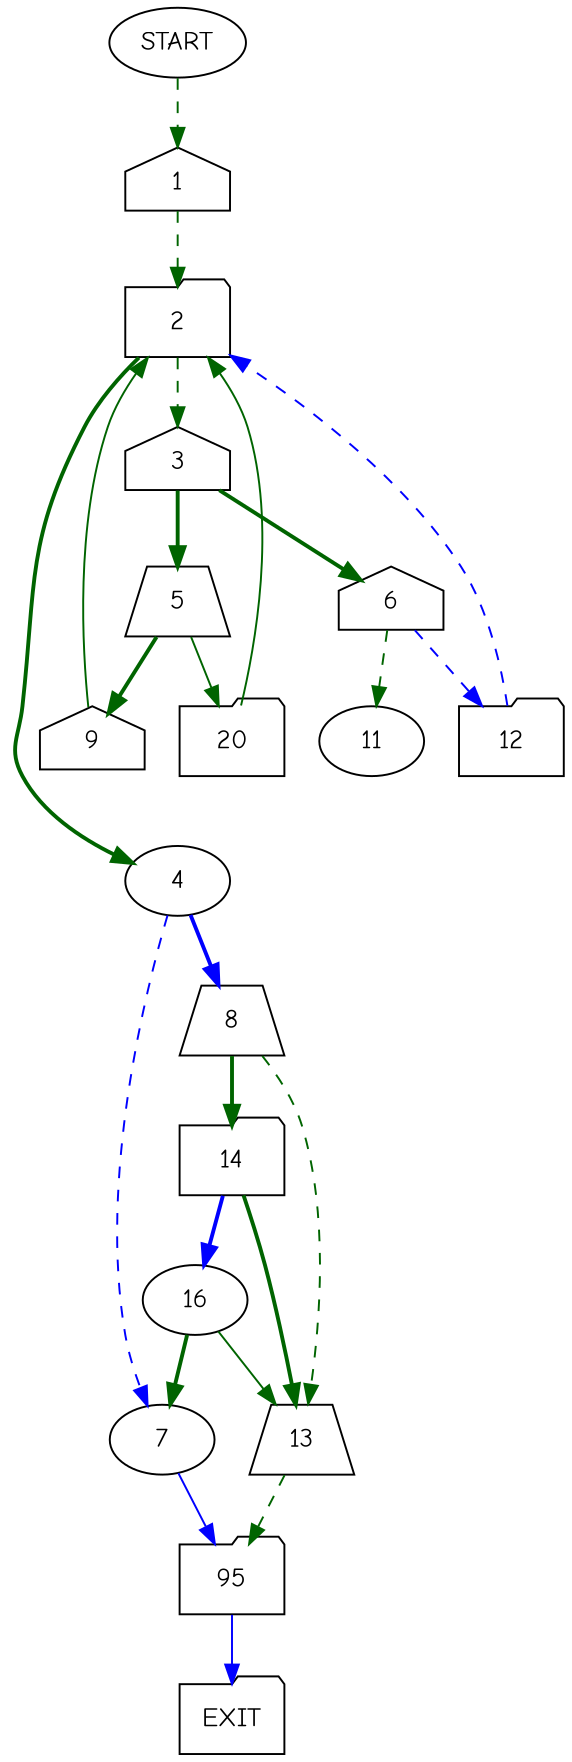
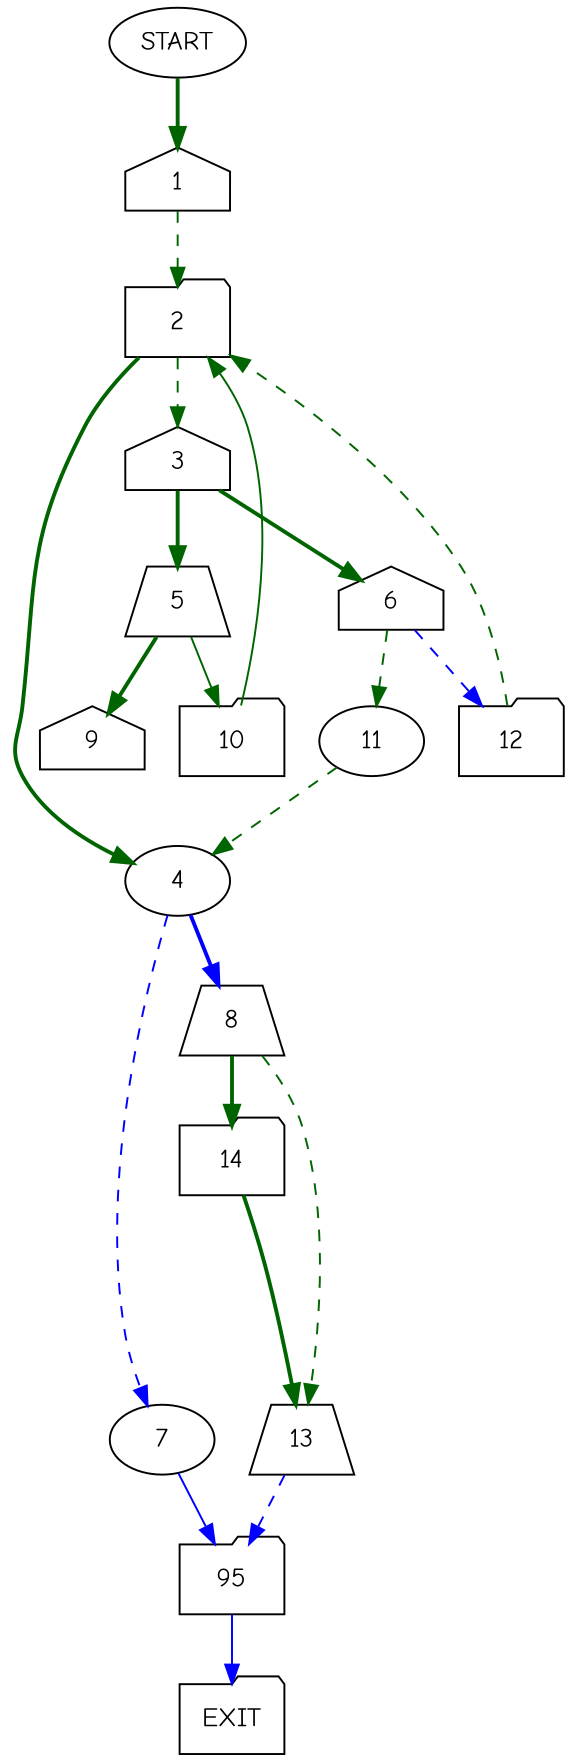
edge "START" -> "1": style dashed -> bold
edge "12" -> "2": color blue -> darkgreen
edge "9" -> "2": removed
node "20": label "20" -> "10"
edge "11" -> "4": added
node "16": removed
edge "13" -> "95": color darkgreen -> blue
